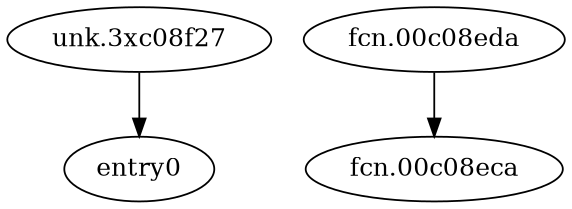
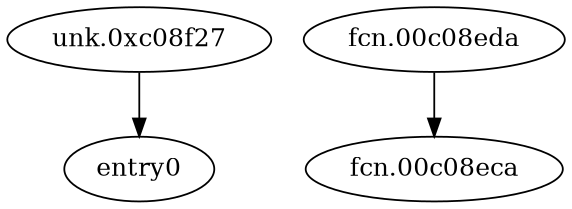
node "unk.3xc08f27": label "unk.3xc08f27" -> "unk.0xc08f27"
